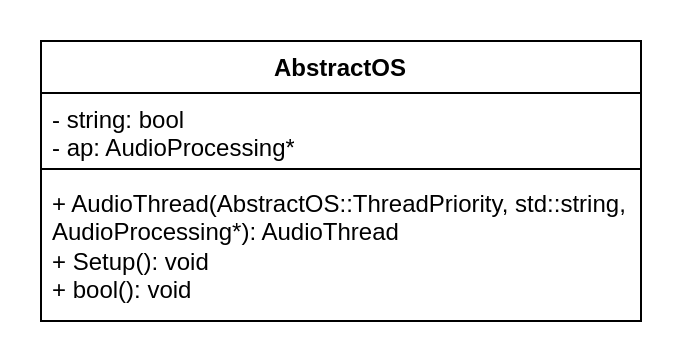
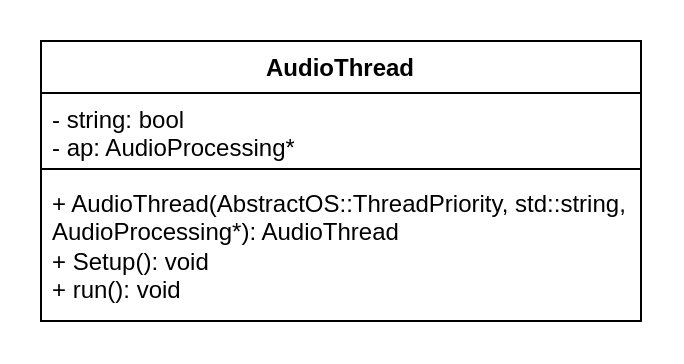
node "AbstractOS": label "AbstractOS" -> "AudioThread"
node "+ AudioThread(AbstractOS::ThreadPriority, std::string, AudioProcessing*): AudioThread + Setup(): void + bool(): void": label "+ AudioThread(AbstractOS::ThreadPriority, std::string, AudioProcessing*): AudioThread + Setup(): void + bool(): void" -> "+ AudioThread(AbstractOS::ThreadPriority, std::string, AudioProcessing*): AudioThread + Setup(): void + run(): void"
